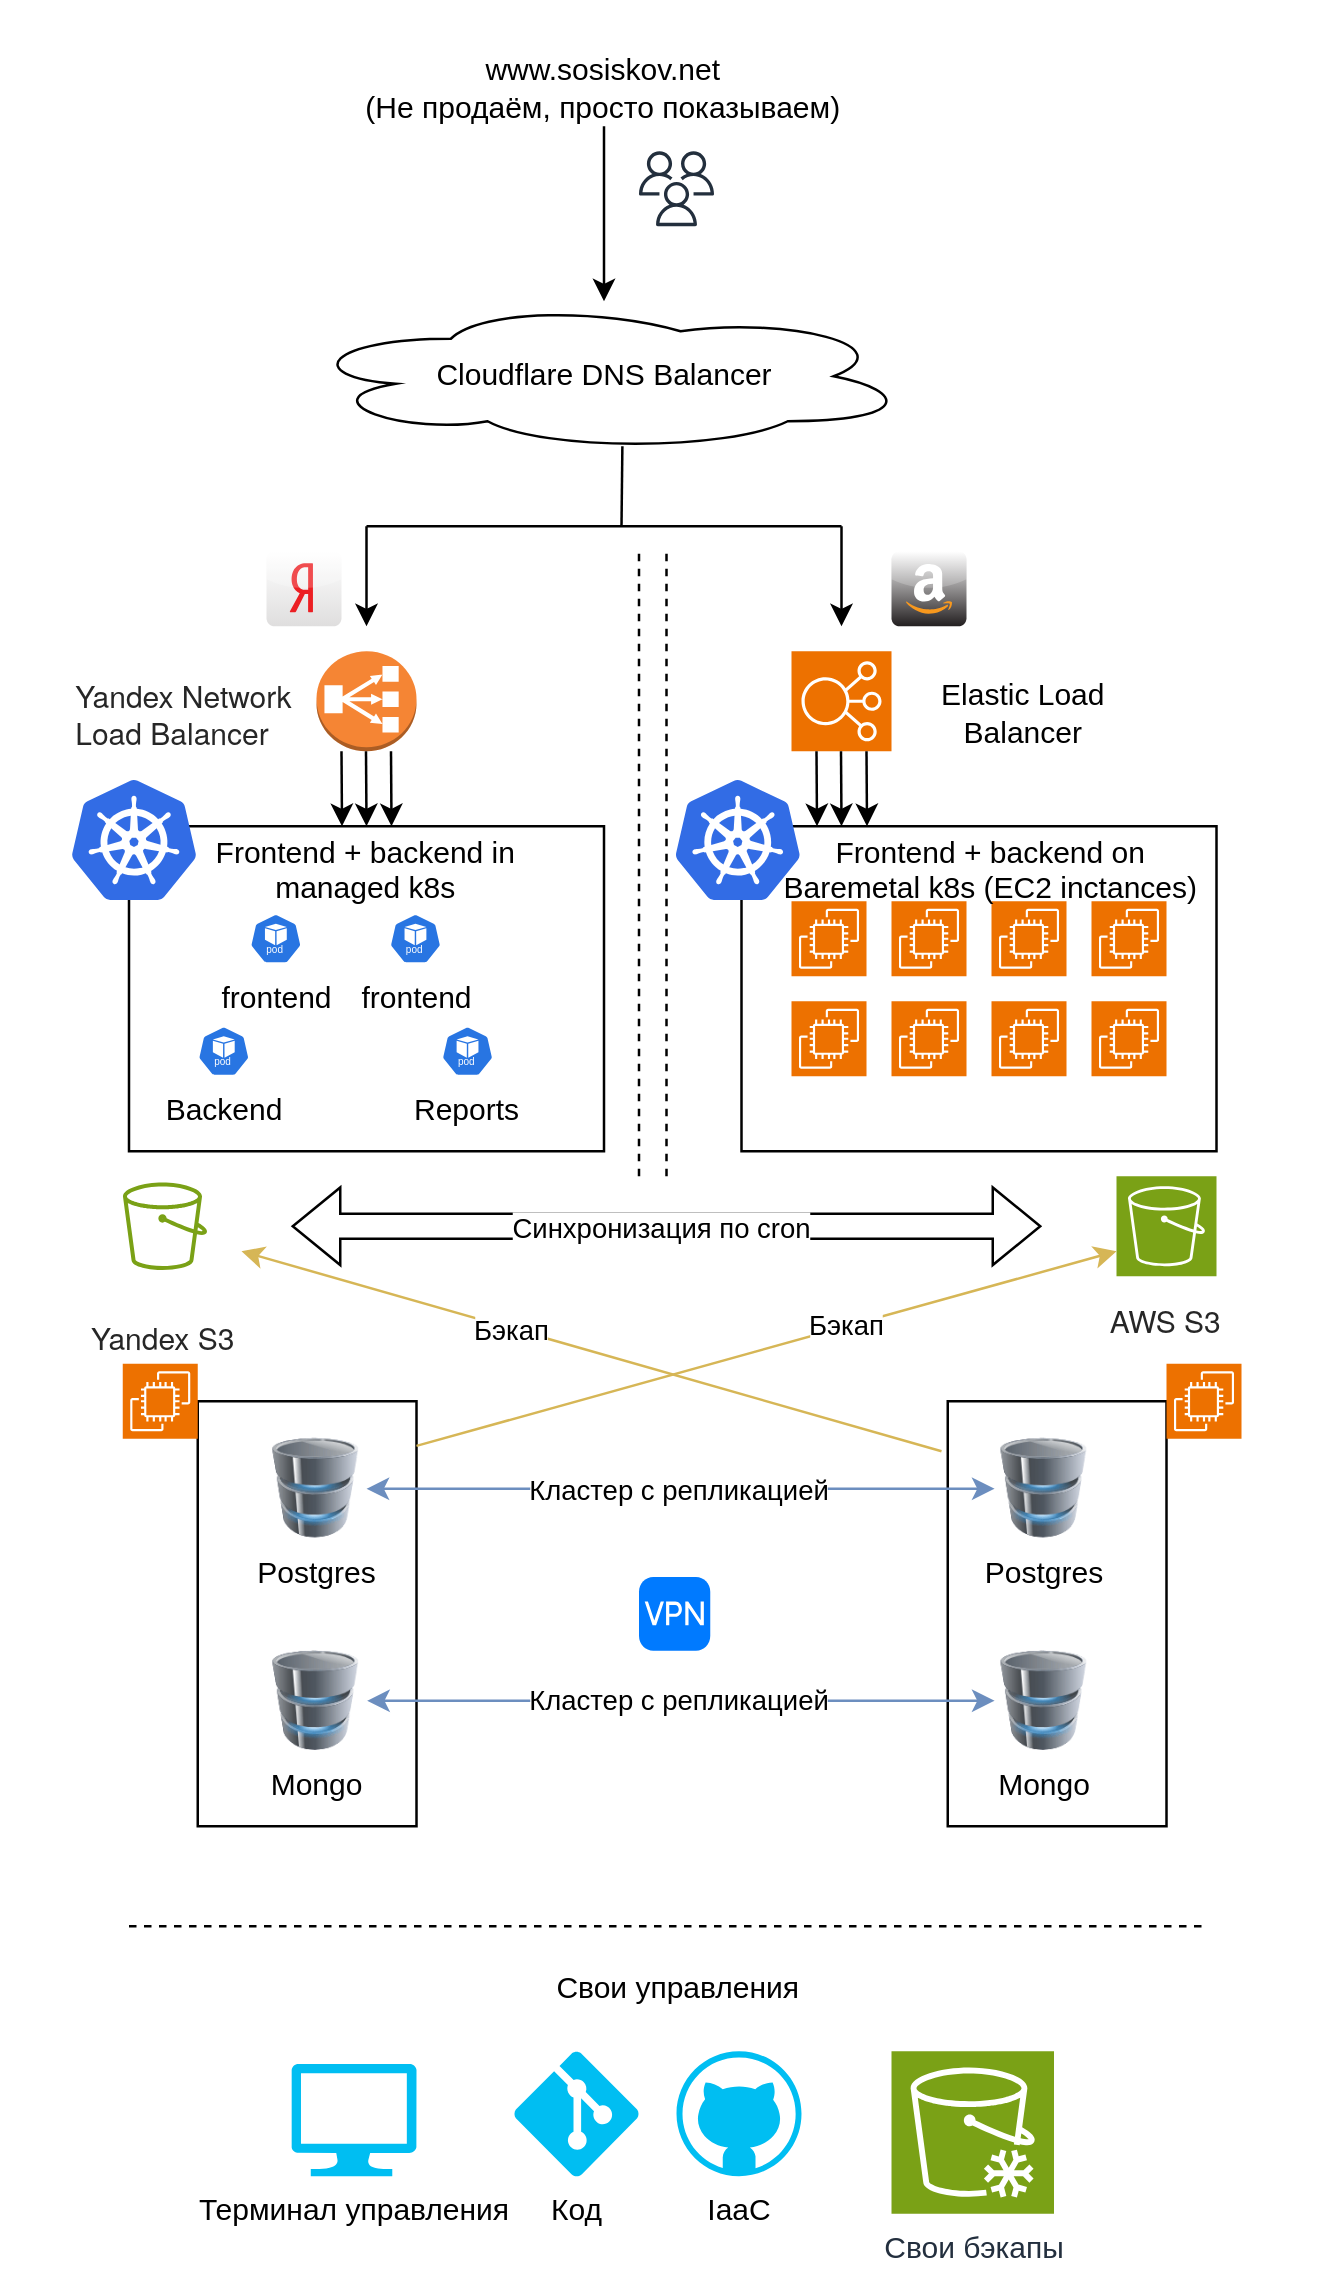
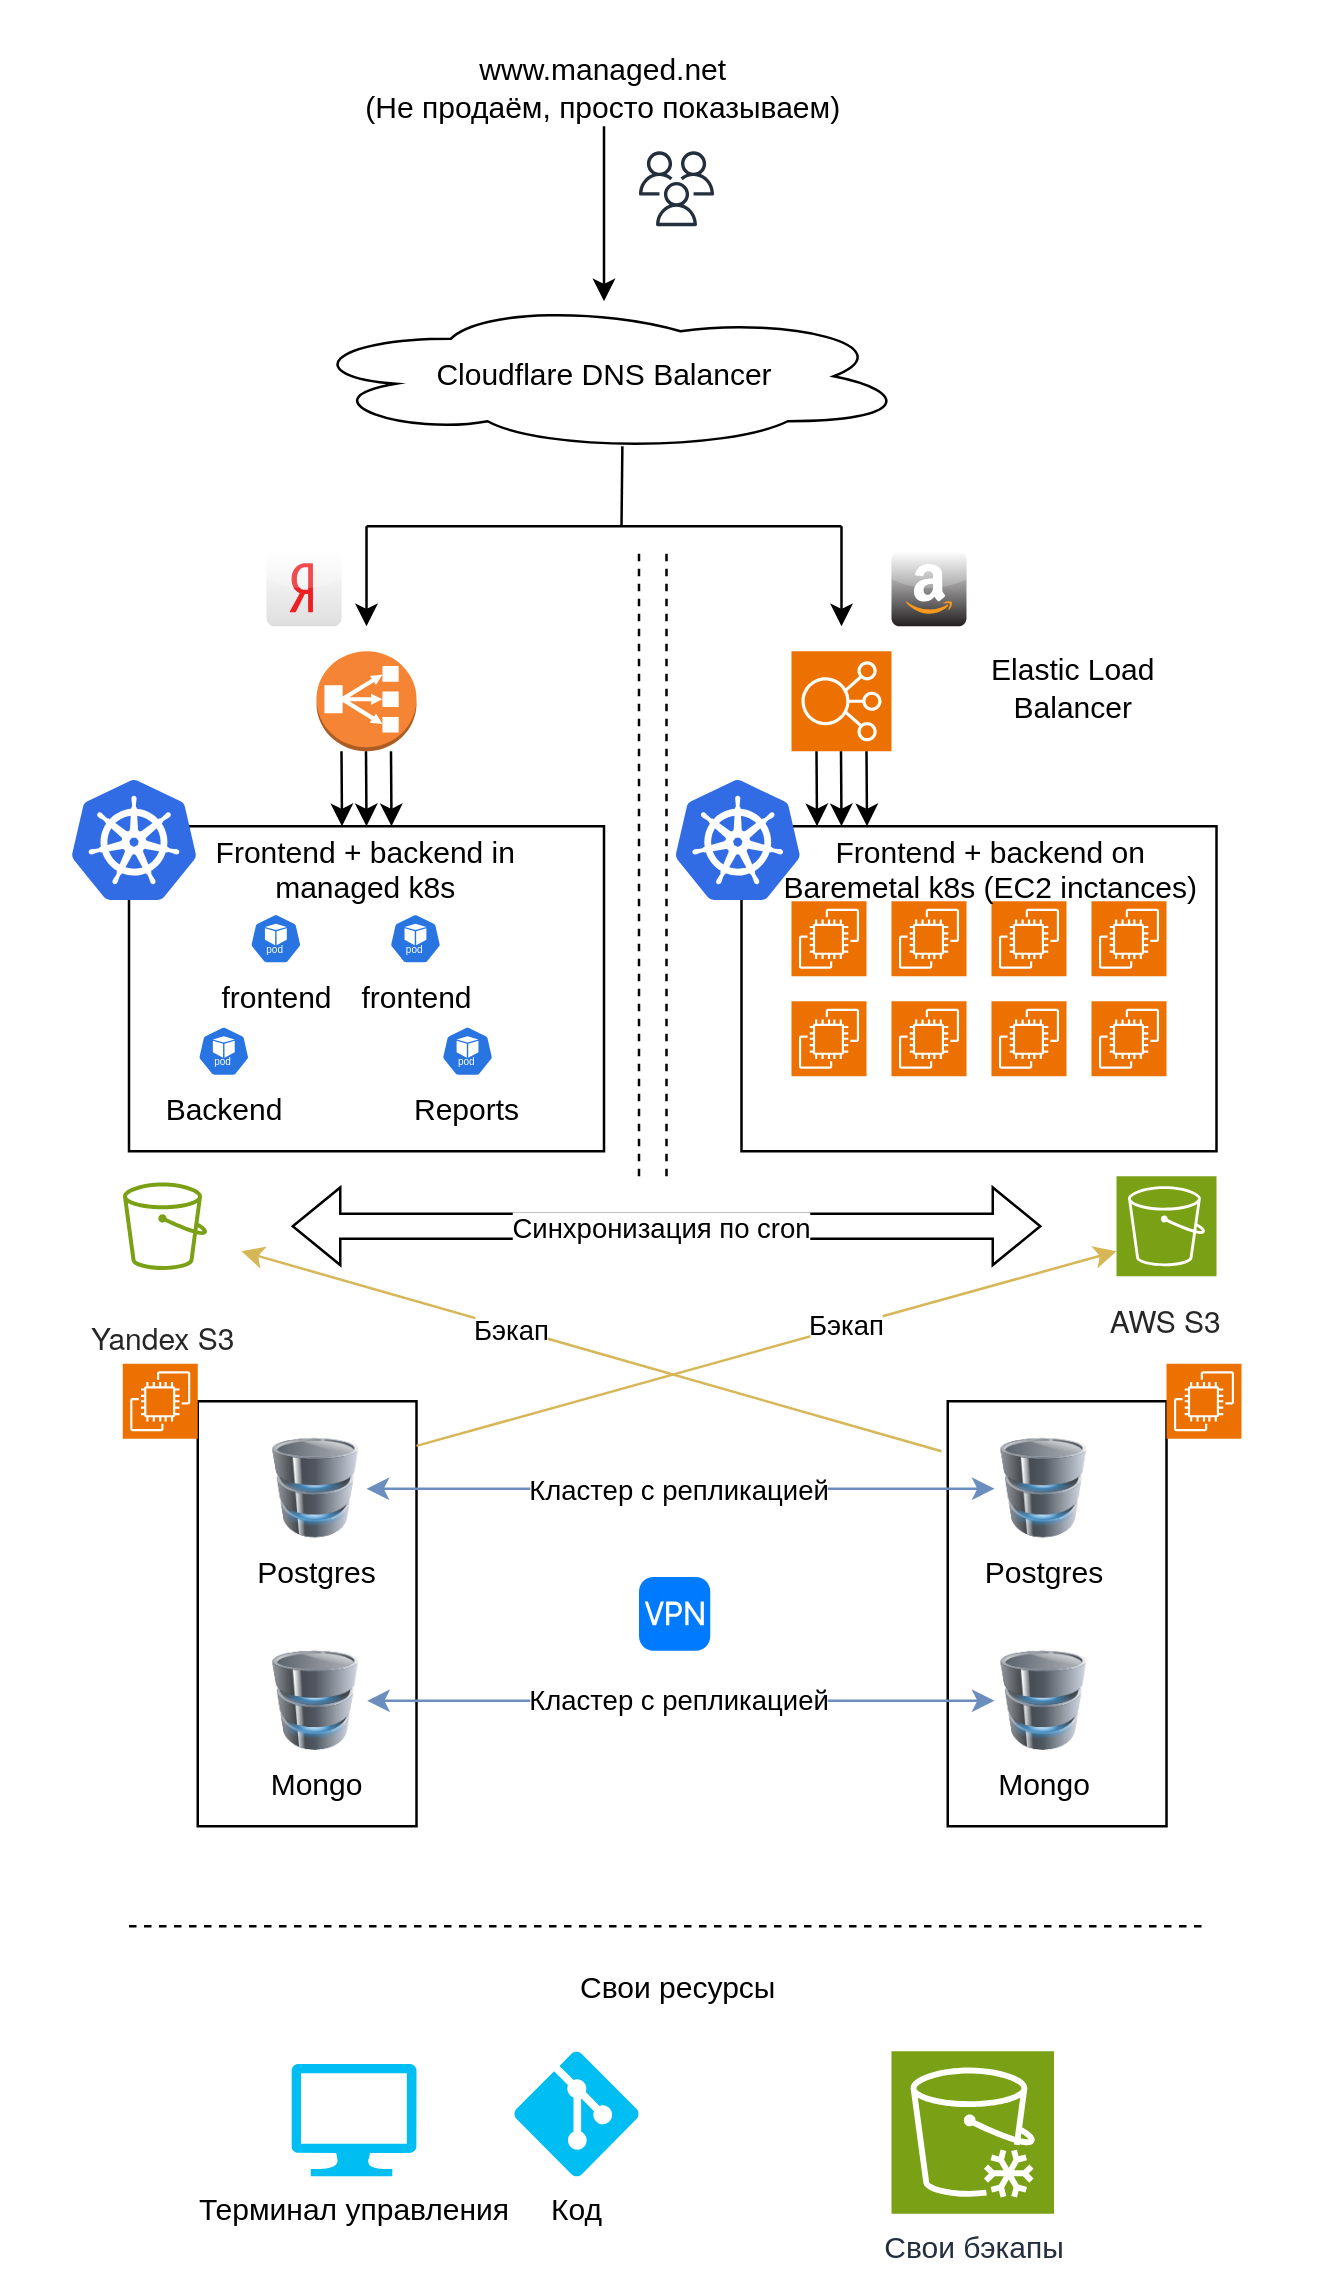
node "www.sosiskov.net (Не продаём, просто показываем)": label "www.sosiskov.net (Не продаём, просто показываем)" -> "www.managed.net (Не продаём, просто показываем)"
node "Yandex Network Load Balancer": removed
node "Elastic Load Balancer": moved (1023, 714) -> (1073, 689)
node "Свои управления": label "Свои управления" -> "Свои ресурсы"
node "IaaC": removed
